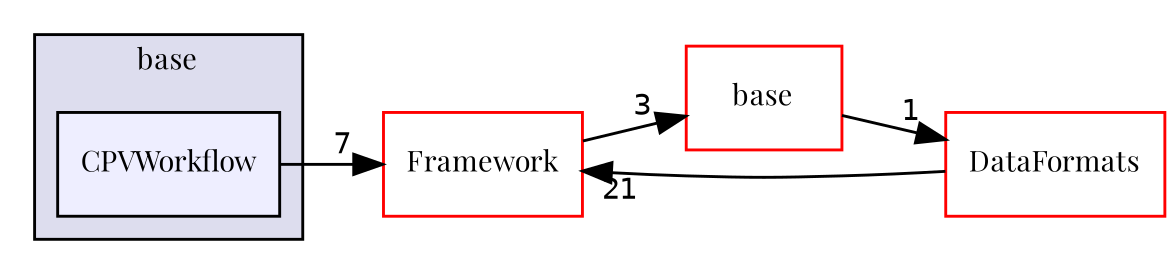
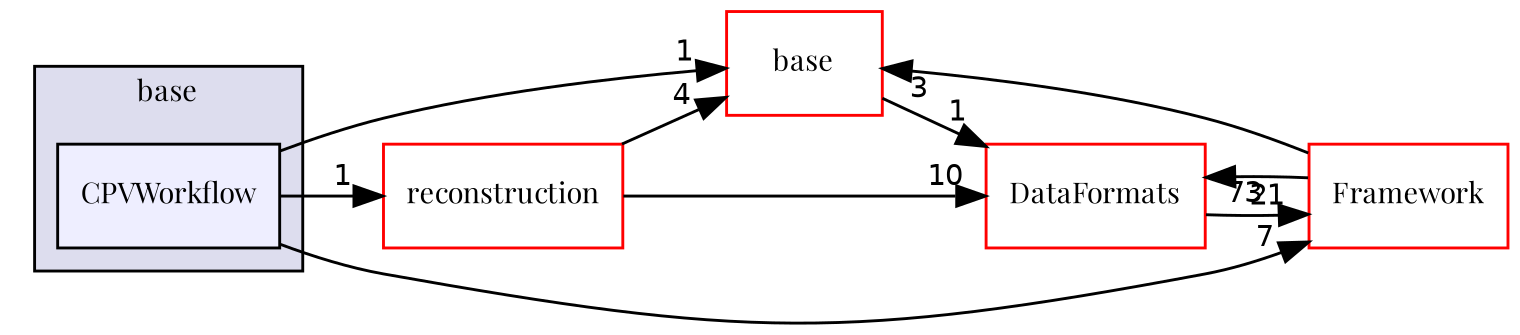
edge "CPVWorkflow" -> "base": added
edge "Framework" -> "DataFormats": added
node "reconstruction": added
